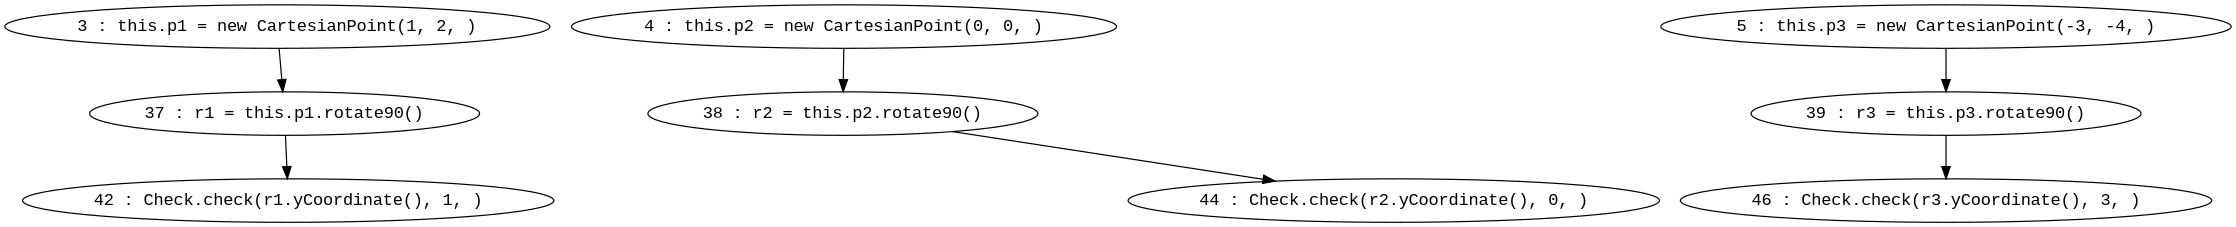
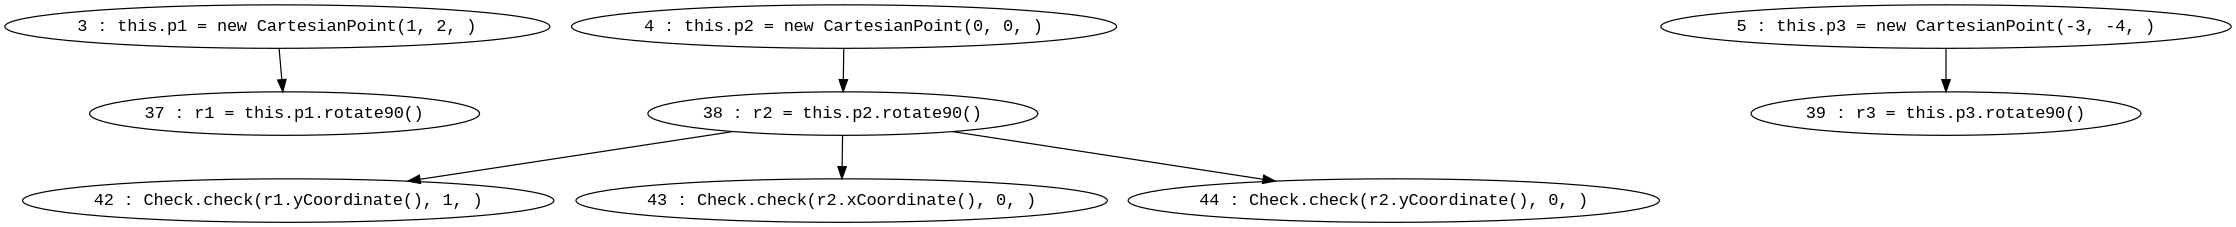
edge "37 : r1 = this.p1.rotate90()" -> "42 : Check.check(r1.yCoordinate(), 1, )": now "38 : r2 = this.p2.rotate90()" -> "42 : Check.check(r1.yCoordinate(), 1, )"
node "43 : Check.check(r2.xCoordinate(), 0, )": added
node "46 : Check.check(r3.yCoordinate(), 3, )": removed
